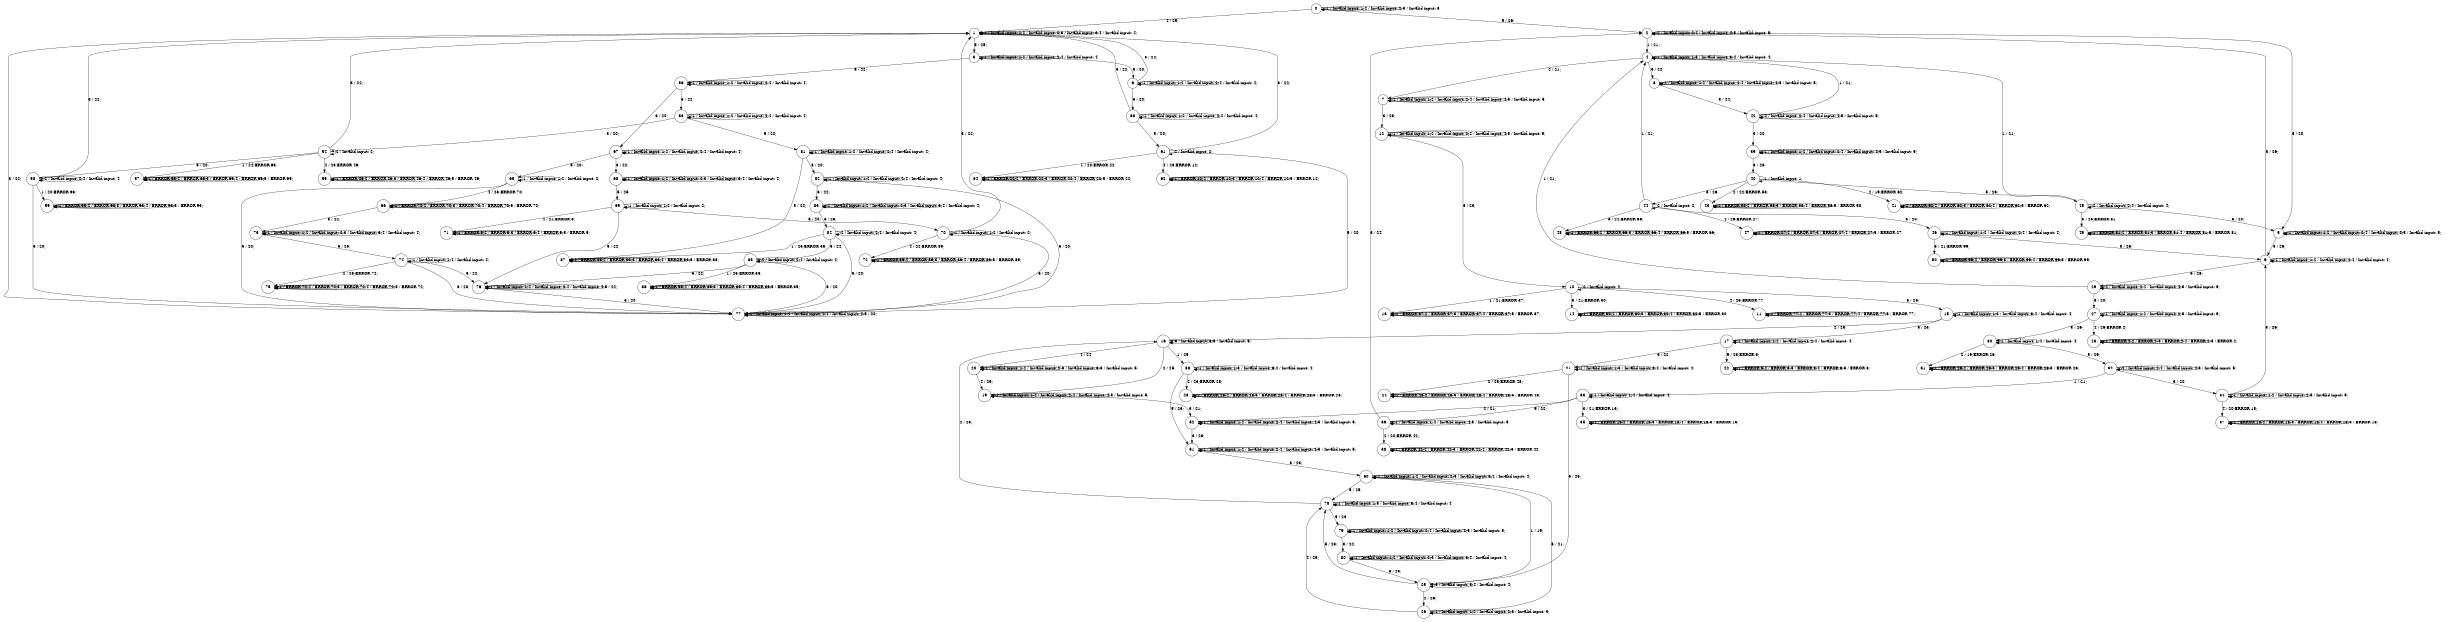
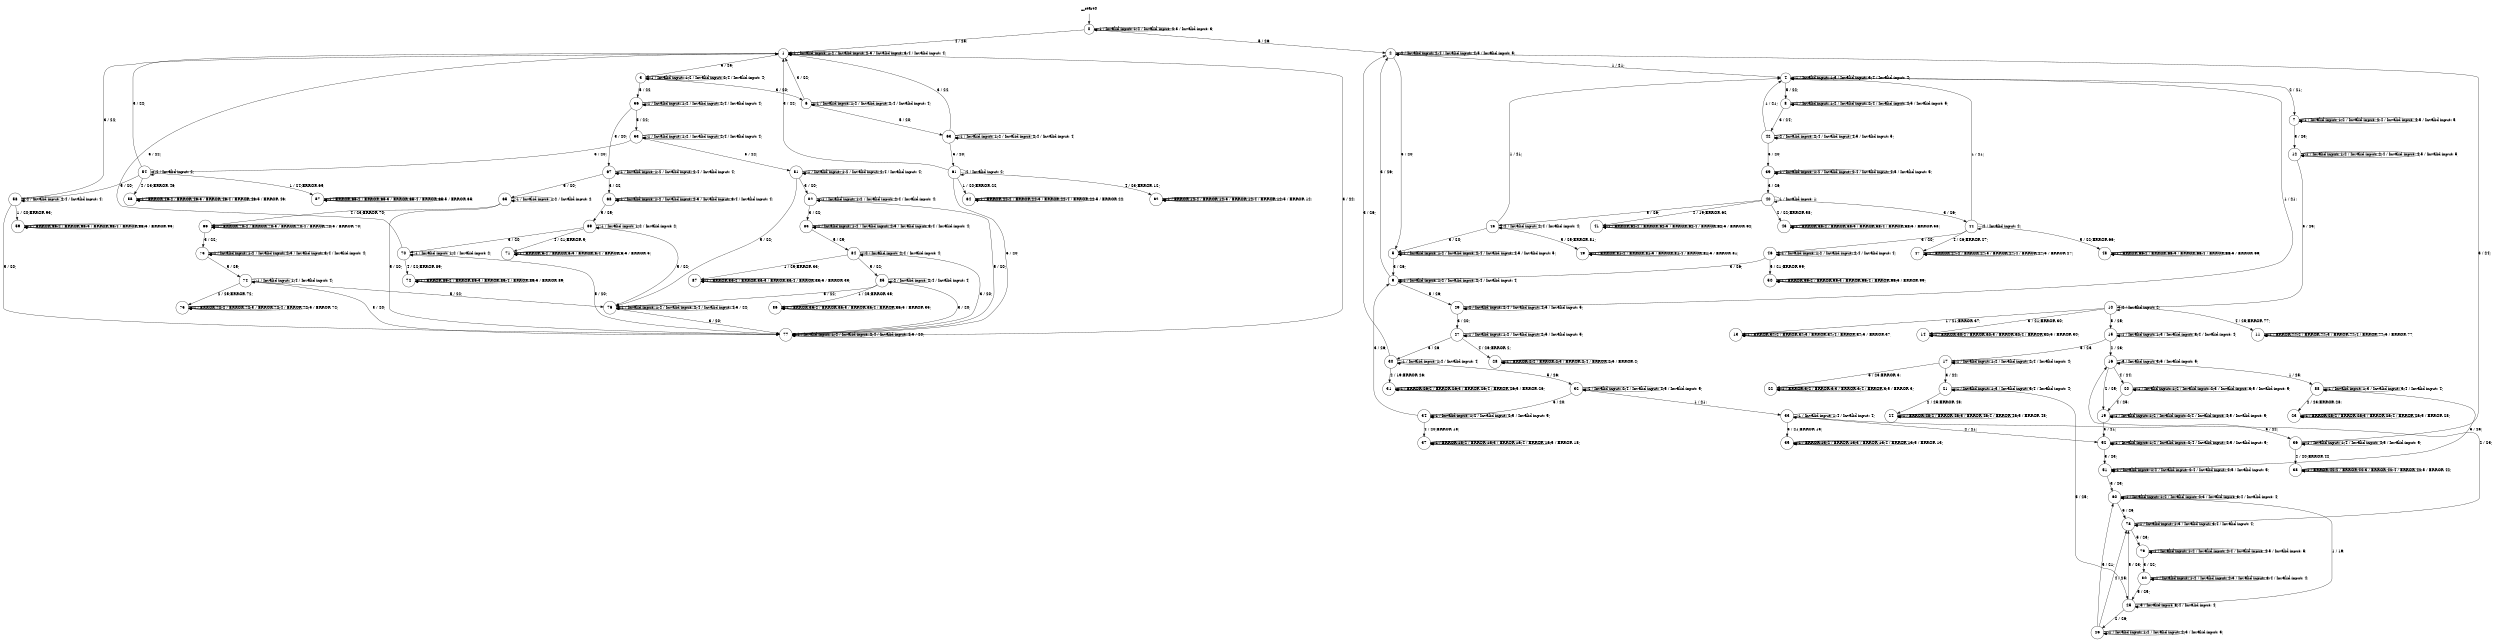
node "__start0": added
edge "30" -> "2": added, label "3 / 26;"
edge "81" -> "87": now "81" -> "76"
